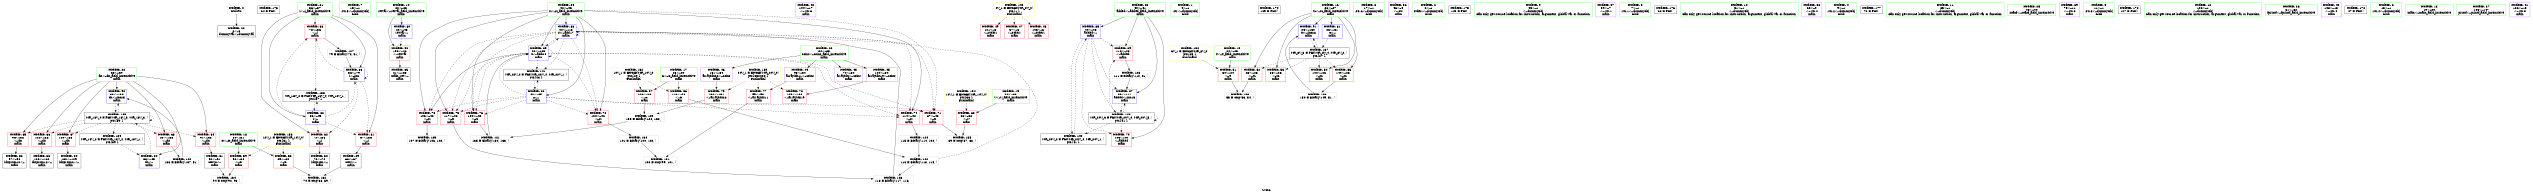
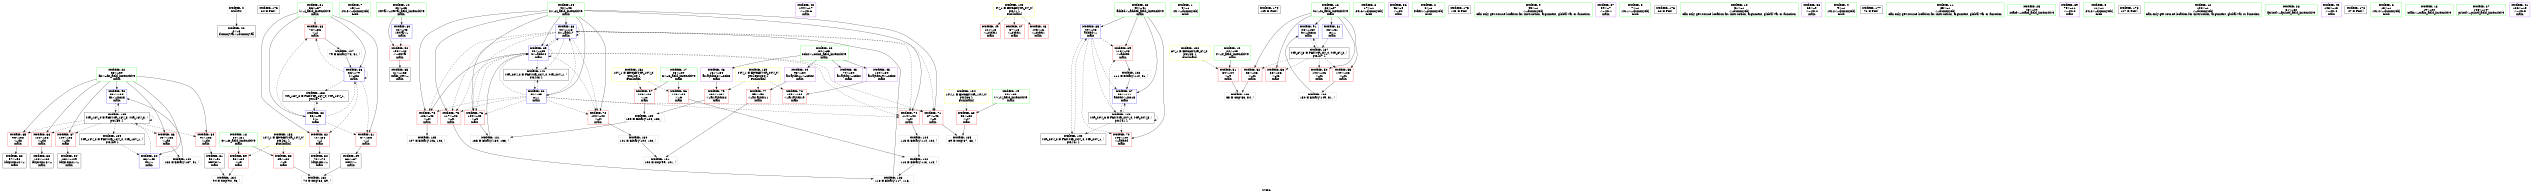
edge "NodeID: 24" -> "NodeID: 71": style dashed -> solid
edge "NodeID: 122" -> "NodeID: 88": now "NodeID: 86" -> "NodeID: 88"
edge "NodeID: 63" -> "NodeID: 138": now "NodeID: 83" -> "NodeID: 138"
